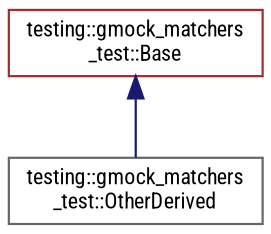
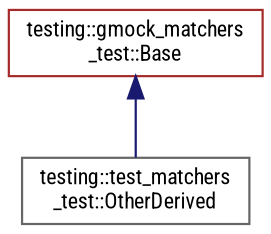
node "testing::gmock_matchers _test::OtherDerived": label "testing::gmock_matchers _test::OtherDerived" -> "testing::test_matchers _test::OtherDerived"
